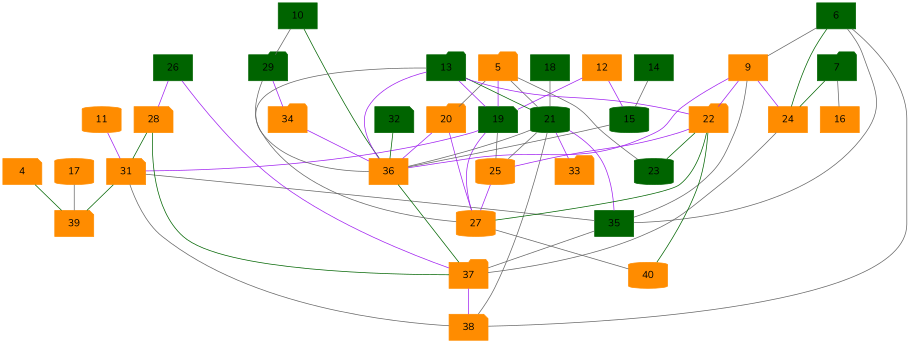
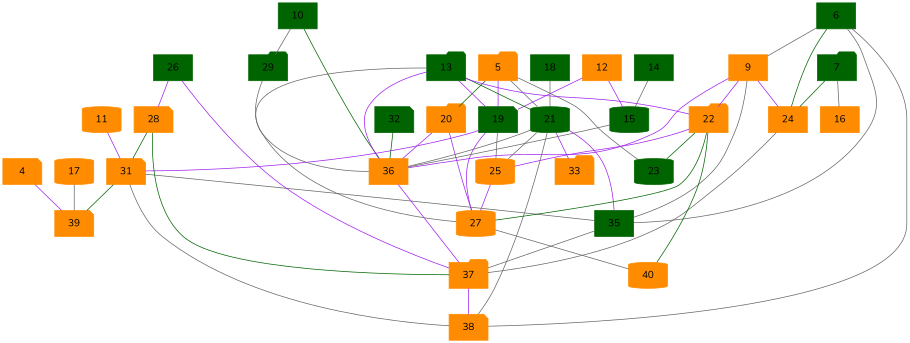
edge "5" -- "20": color gray40 -> darkgreen
node "34": removed
edge "4" -- "39": color darkgreen -> purple
edge "36" -- "37": color darkgreen -> purple
